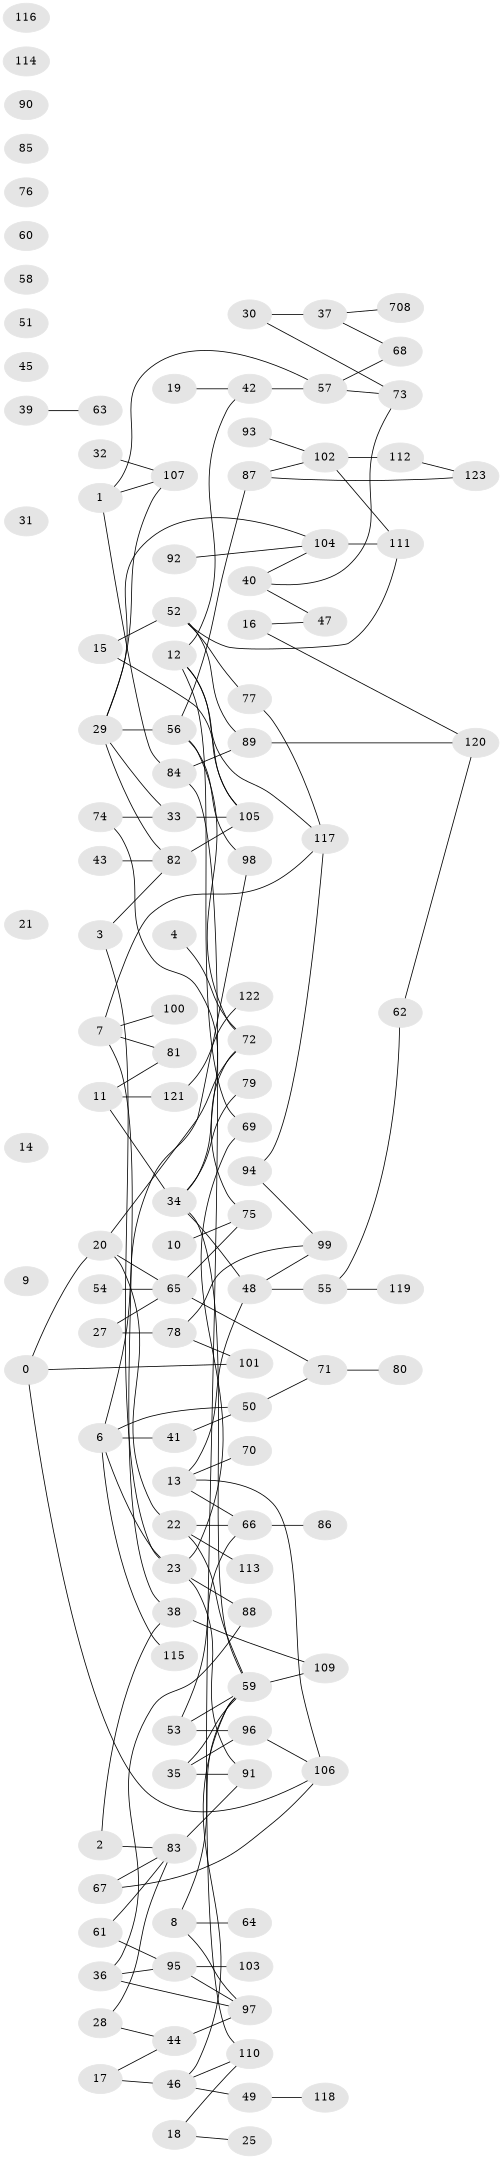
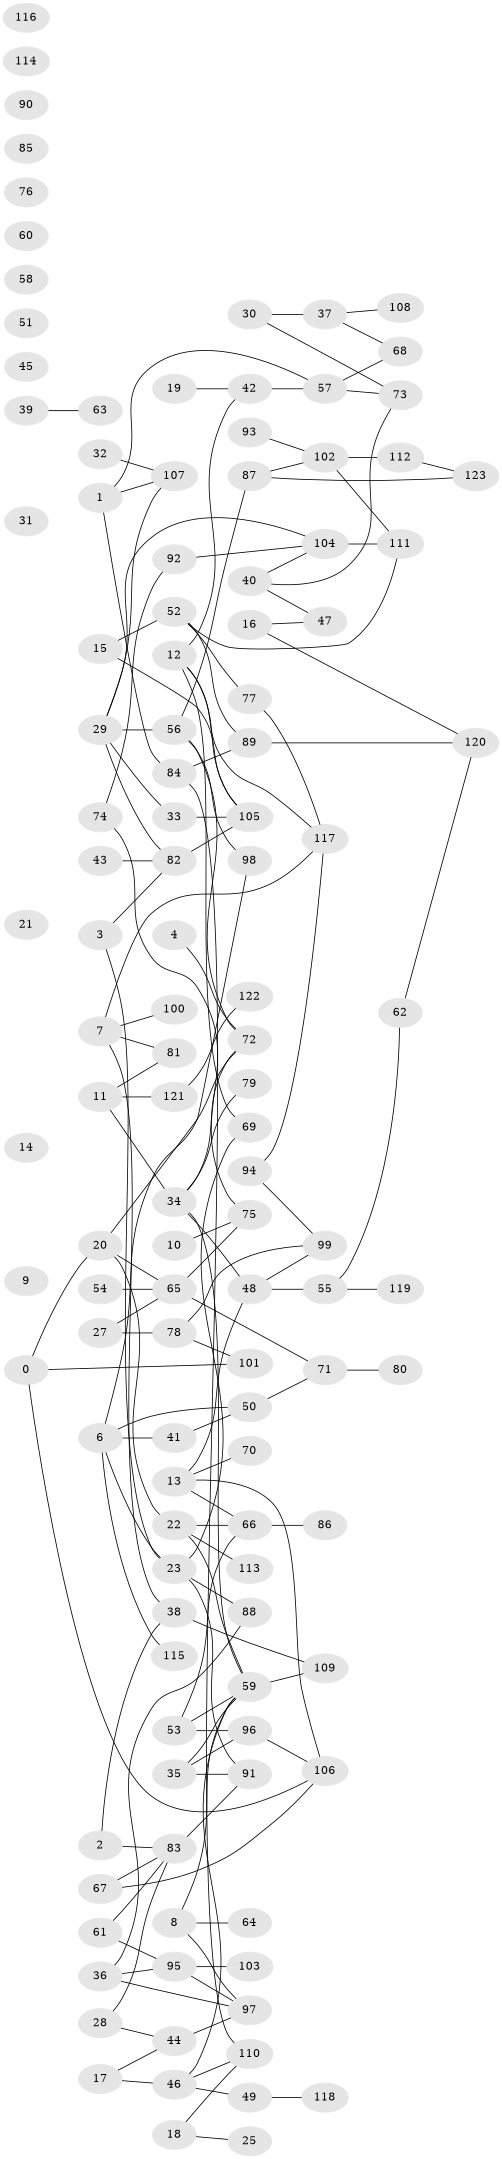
node "708": label "708" -> "108"
edge "74" -- "33": now "74" -- "92"
